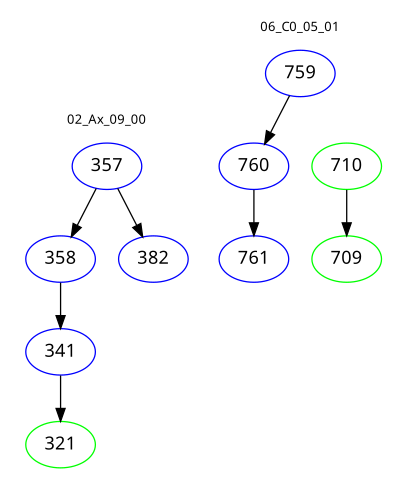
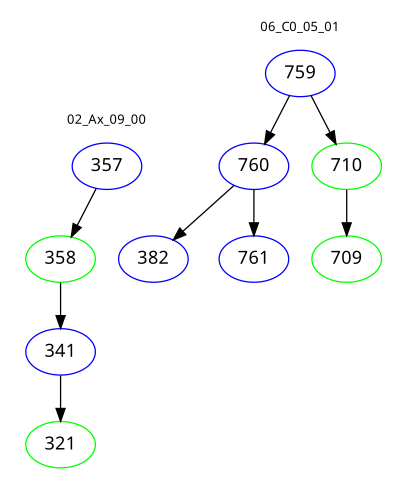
edge "759" -> "710": added
edge "357" -> "382": now "760" -> "382"
node "358": color blue -> green
